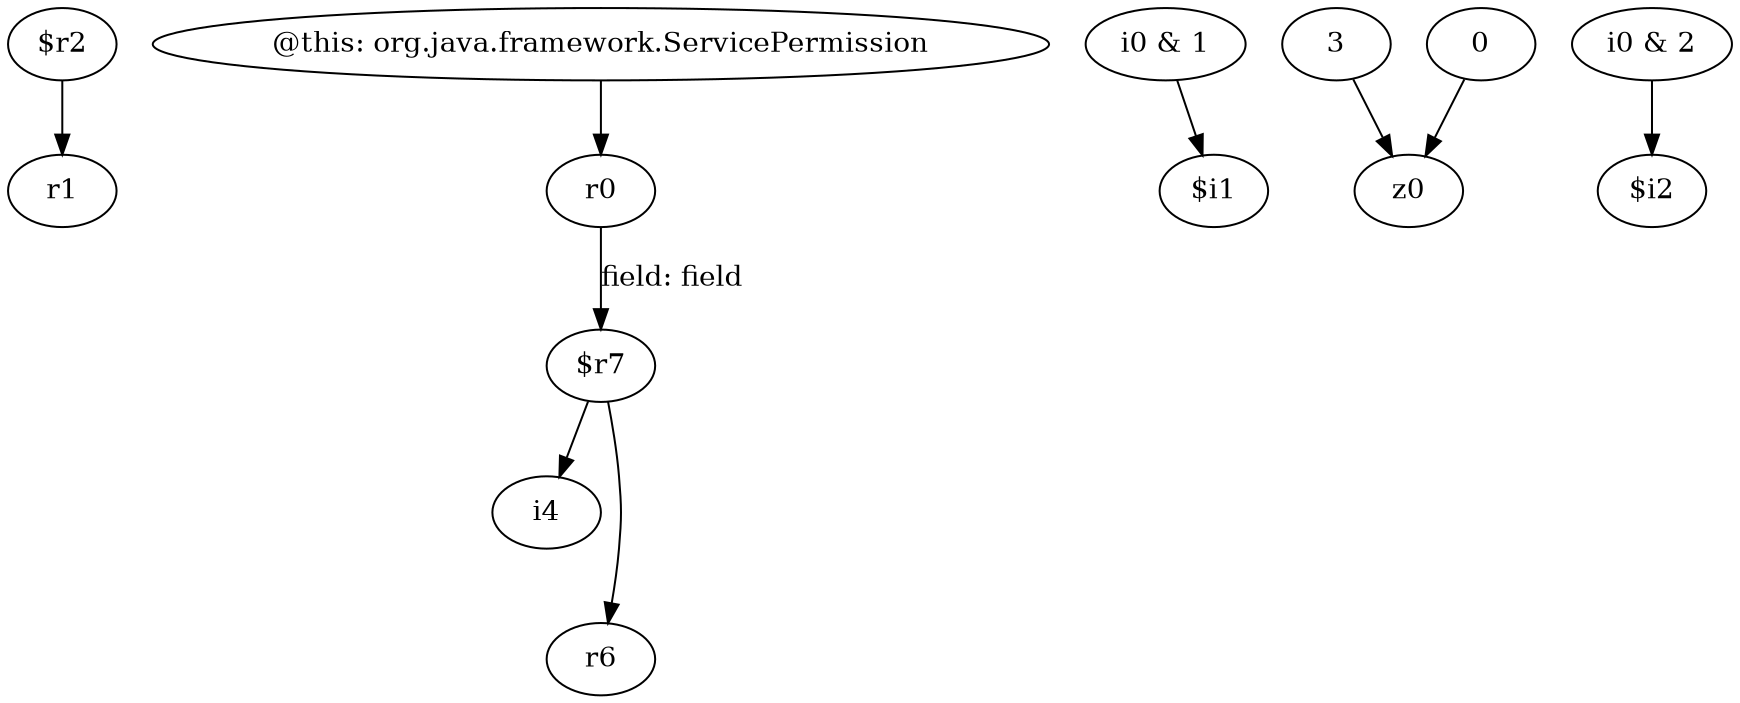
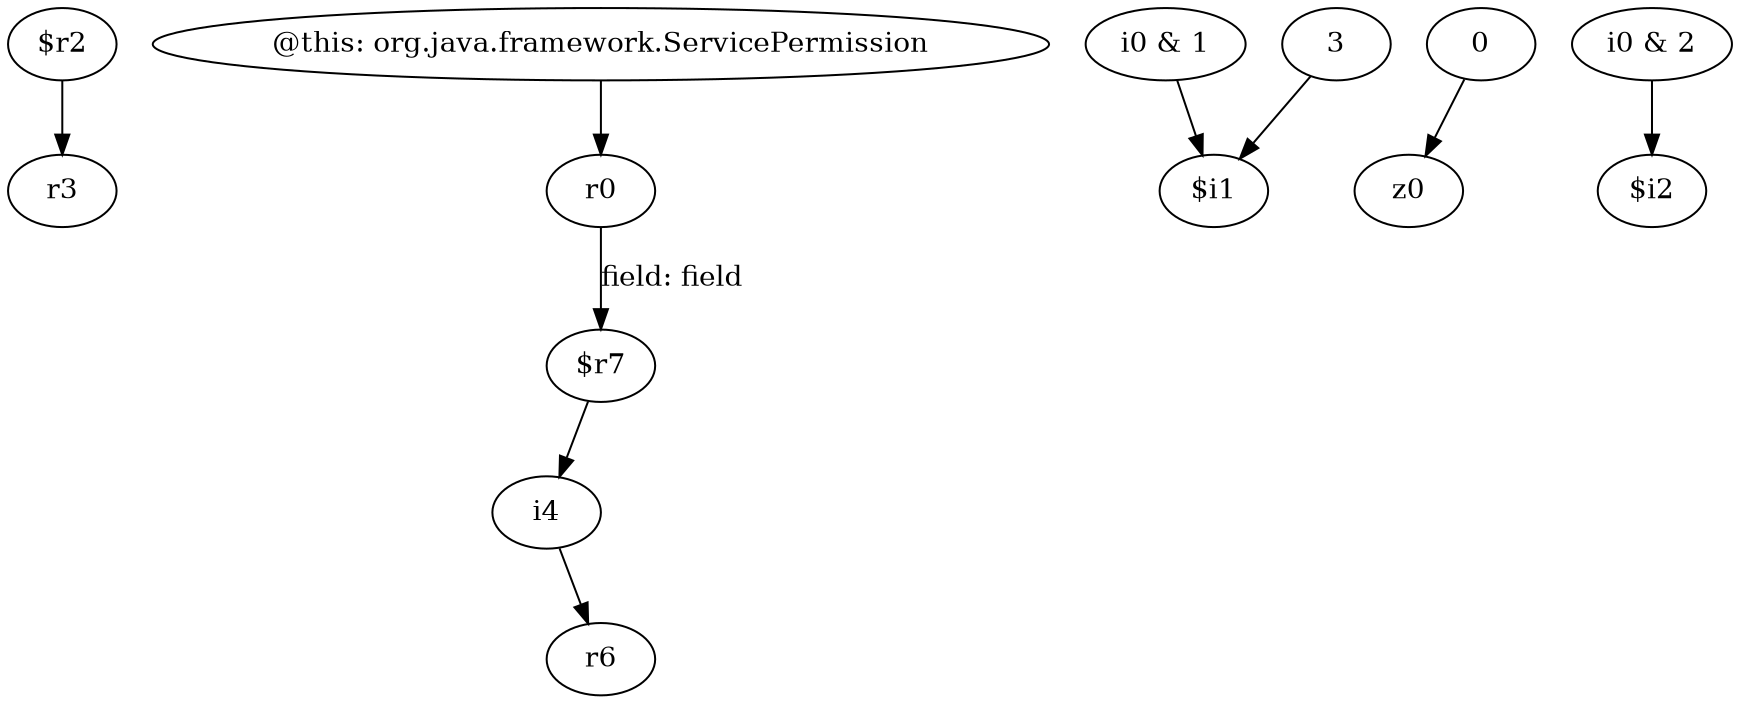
edge "3" -> "z0": now "3" -> "$i1"
node "r1": label "r1" -> "r3"
edge "$r7" -> "r6": now "i4" -> "r6"
